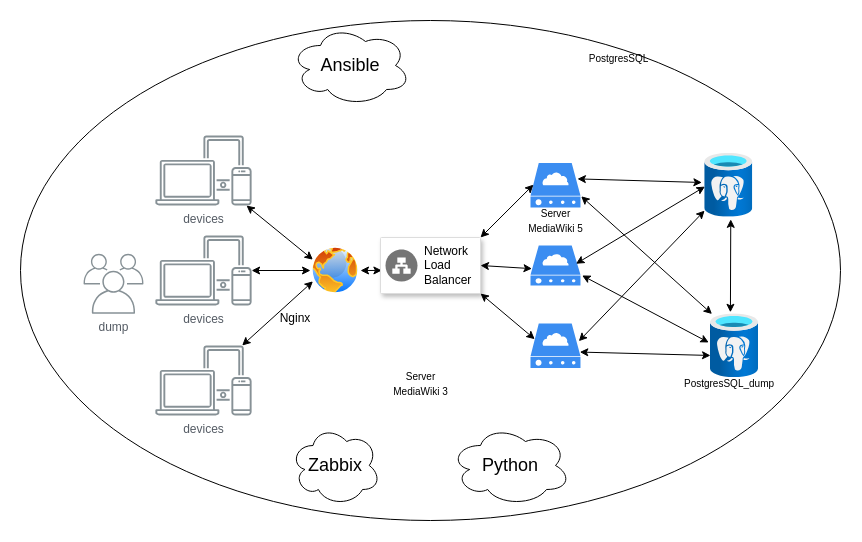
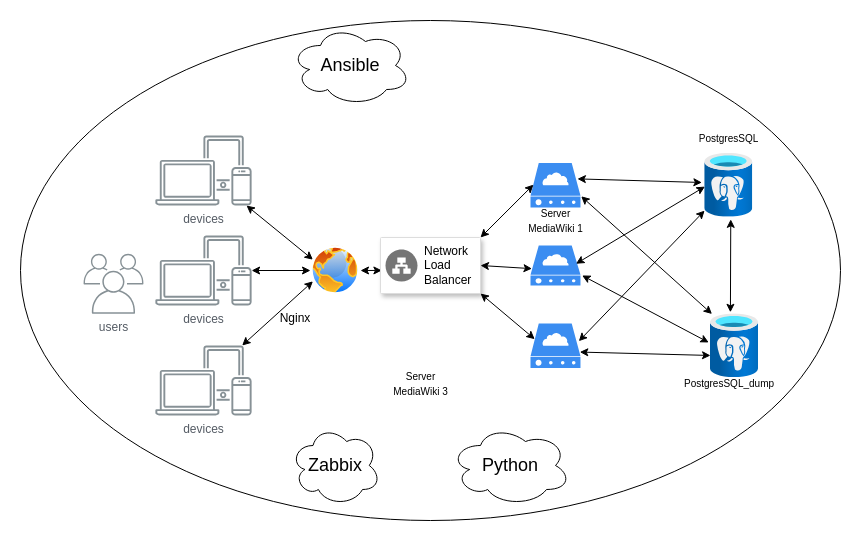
node "PostgresSQL": moved (619, 58) -> (729, 138)
node "Server MediaWiki 5": label "Server MediaWiki 5" -> "Server MediaWiki 1"
node "dump": label "dump" -> "users"
